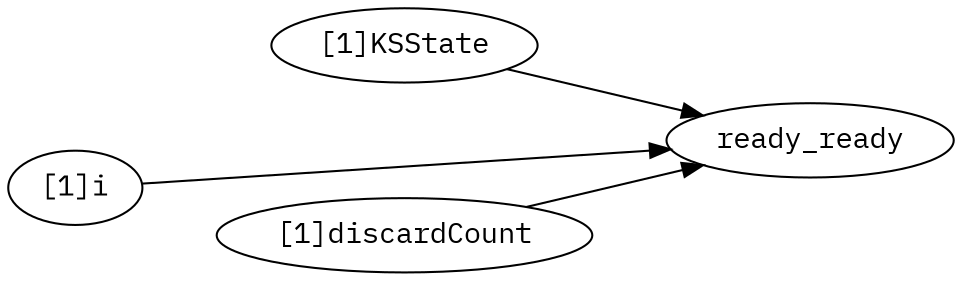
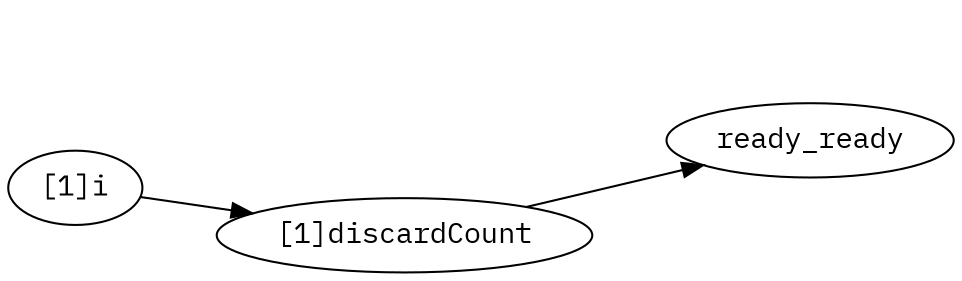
node "[1]KSState": removed
edge "[1]i" -> "ready_ready": now "[1]i" -> "[1]discardCount"
